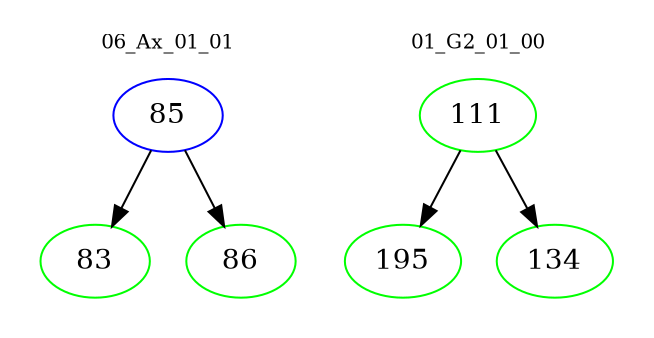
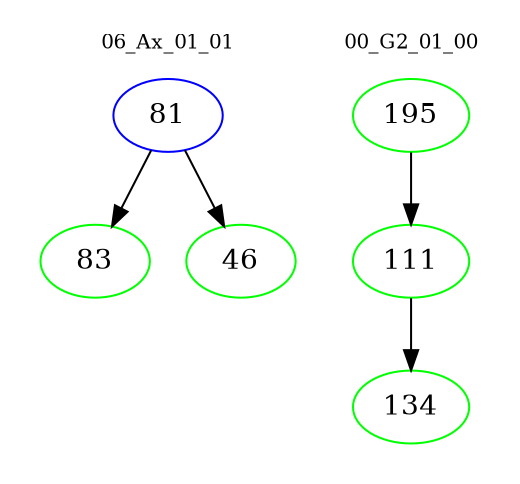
cluster "01_G2_01_00": label "01_G2_01_00" -> "00_G2_01_00"
node "85": label "85" -> "81"
edge "111" -> "195": reversed
node "86": label "86" -> "46"
